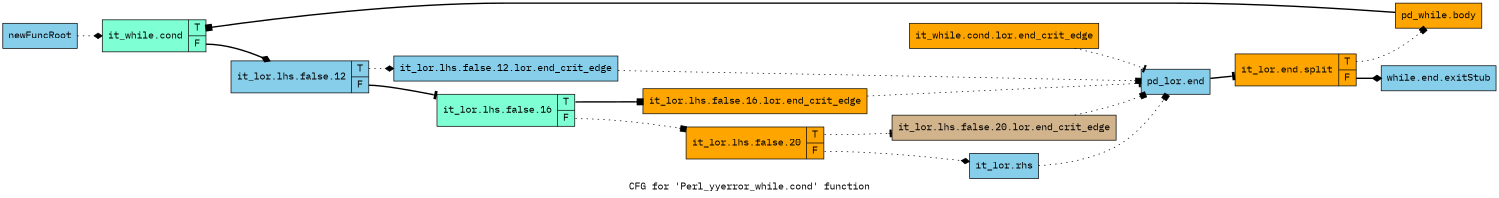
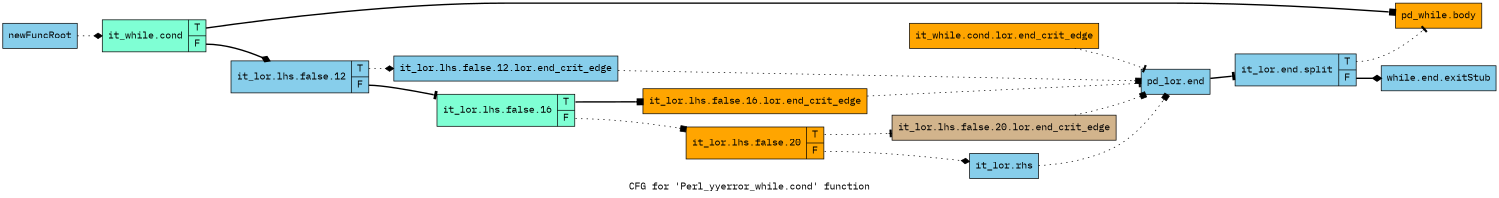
edge "pd_while.body" -> "it_while.cond": reversed
edge "it_lor.end.split" -> "pd_while.body": arrowhead box -> tee
node "it_lor.end.split": fillcolor orange -> skyblue
